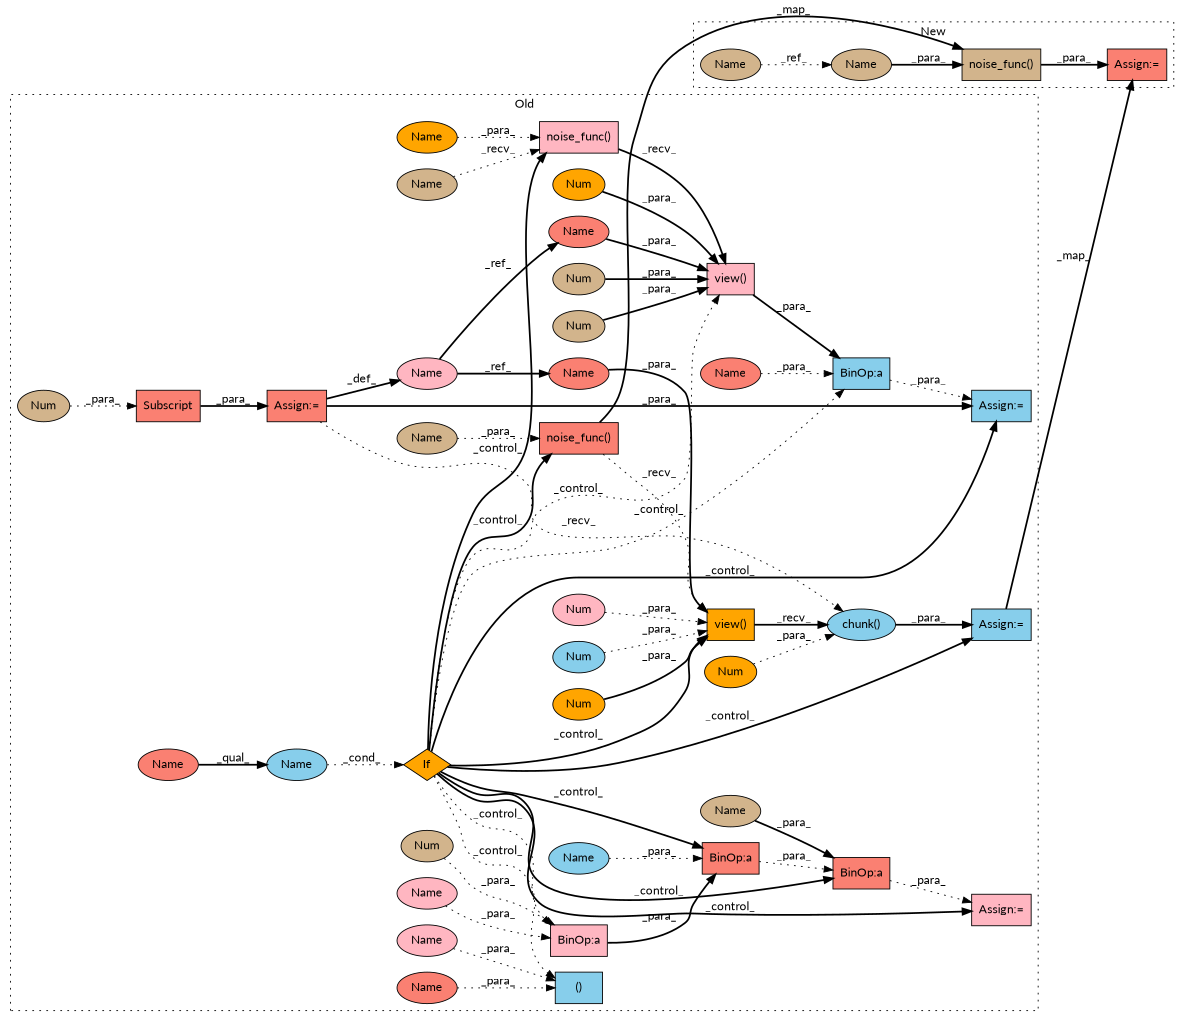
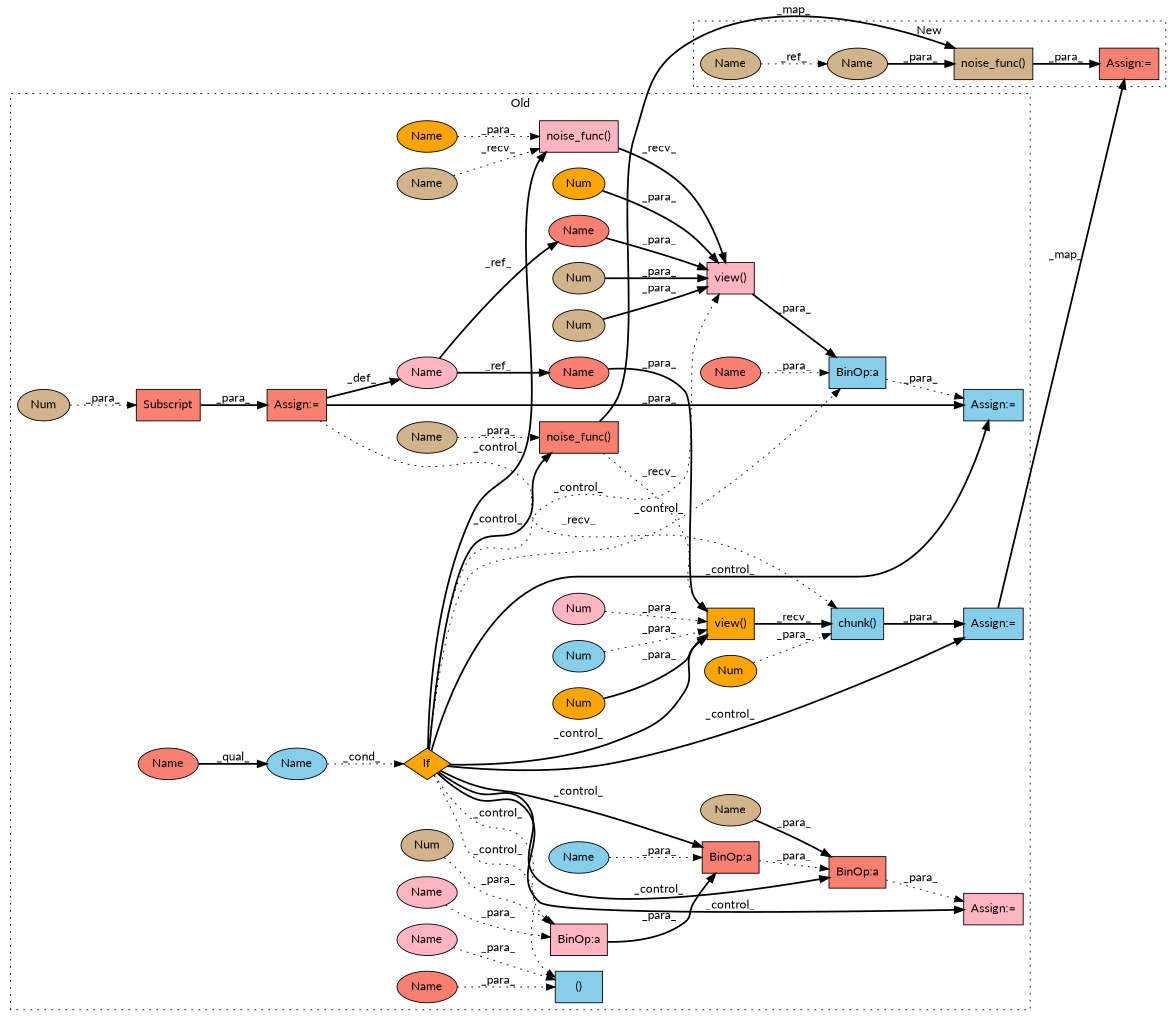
node "chunk()": shape ellipse -> box
